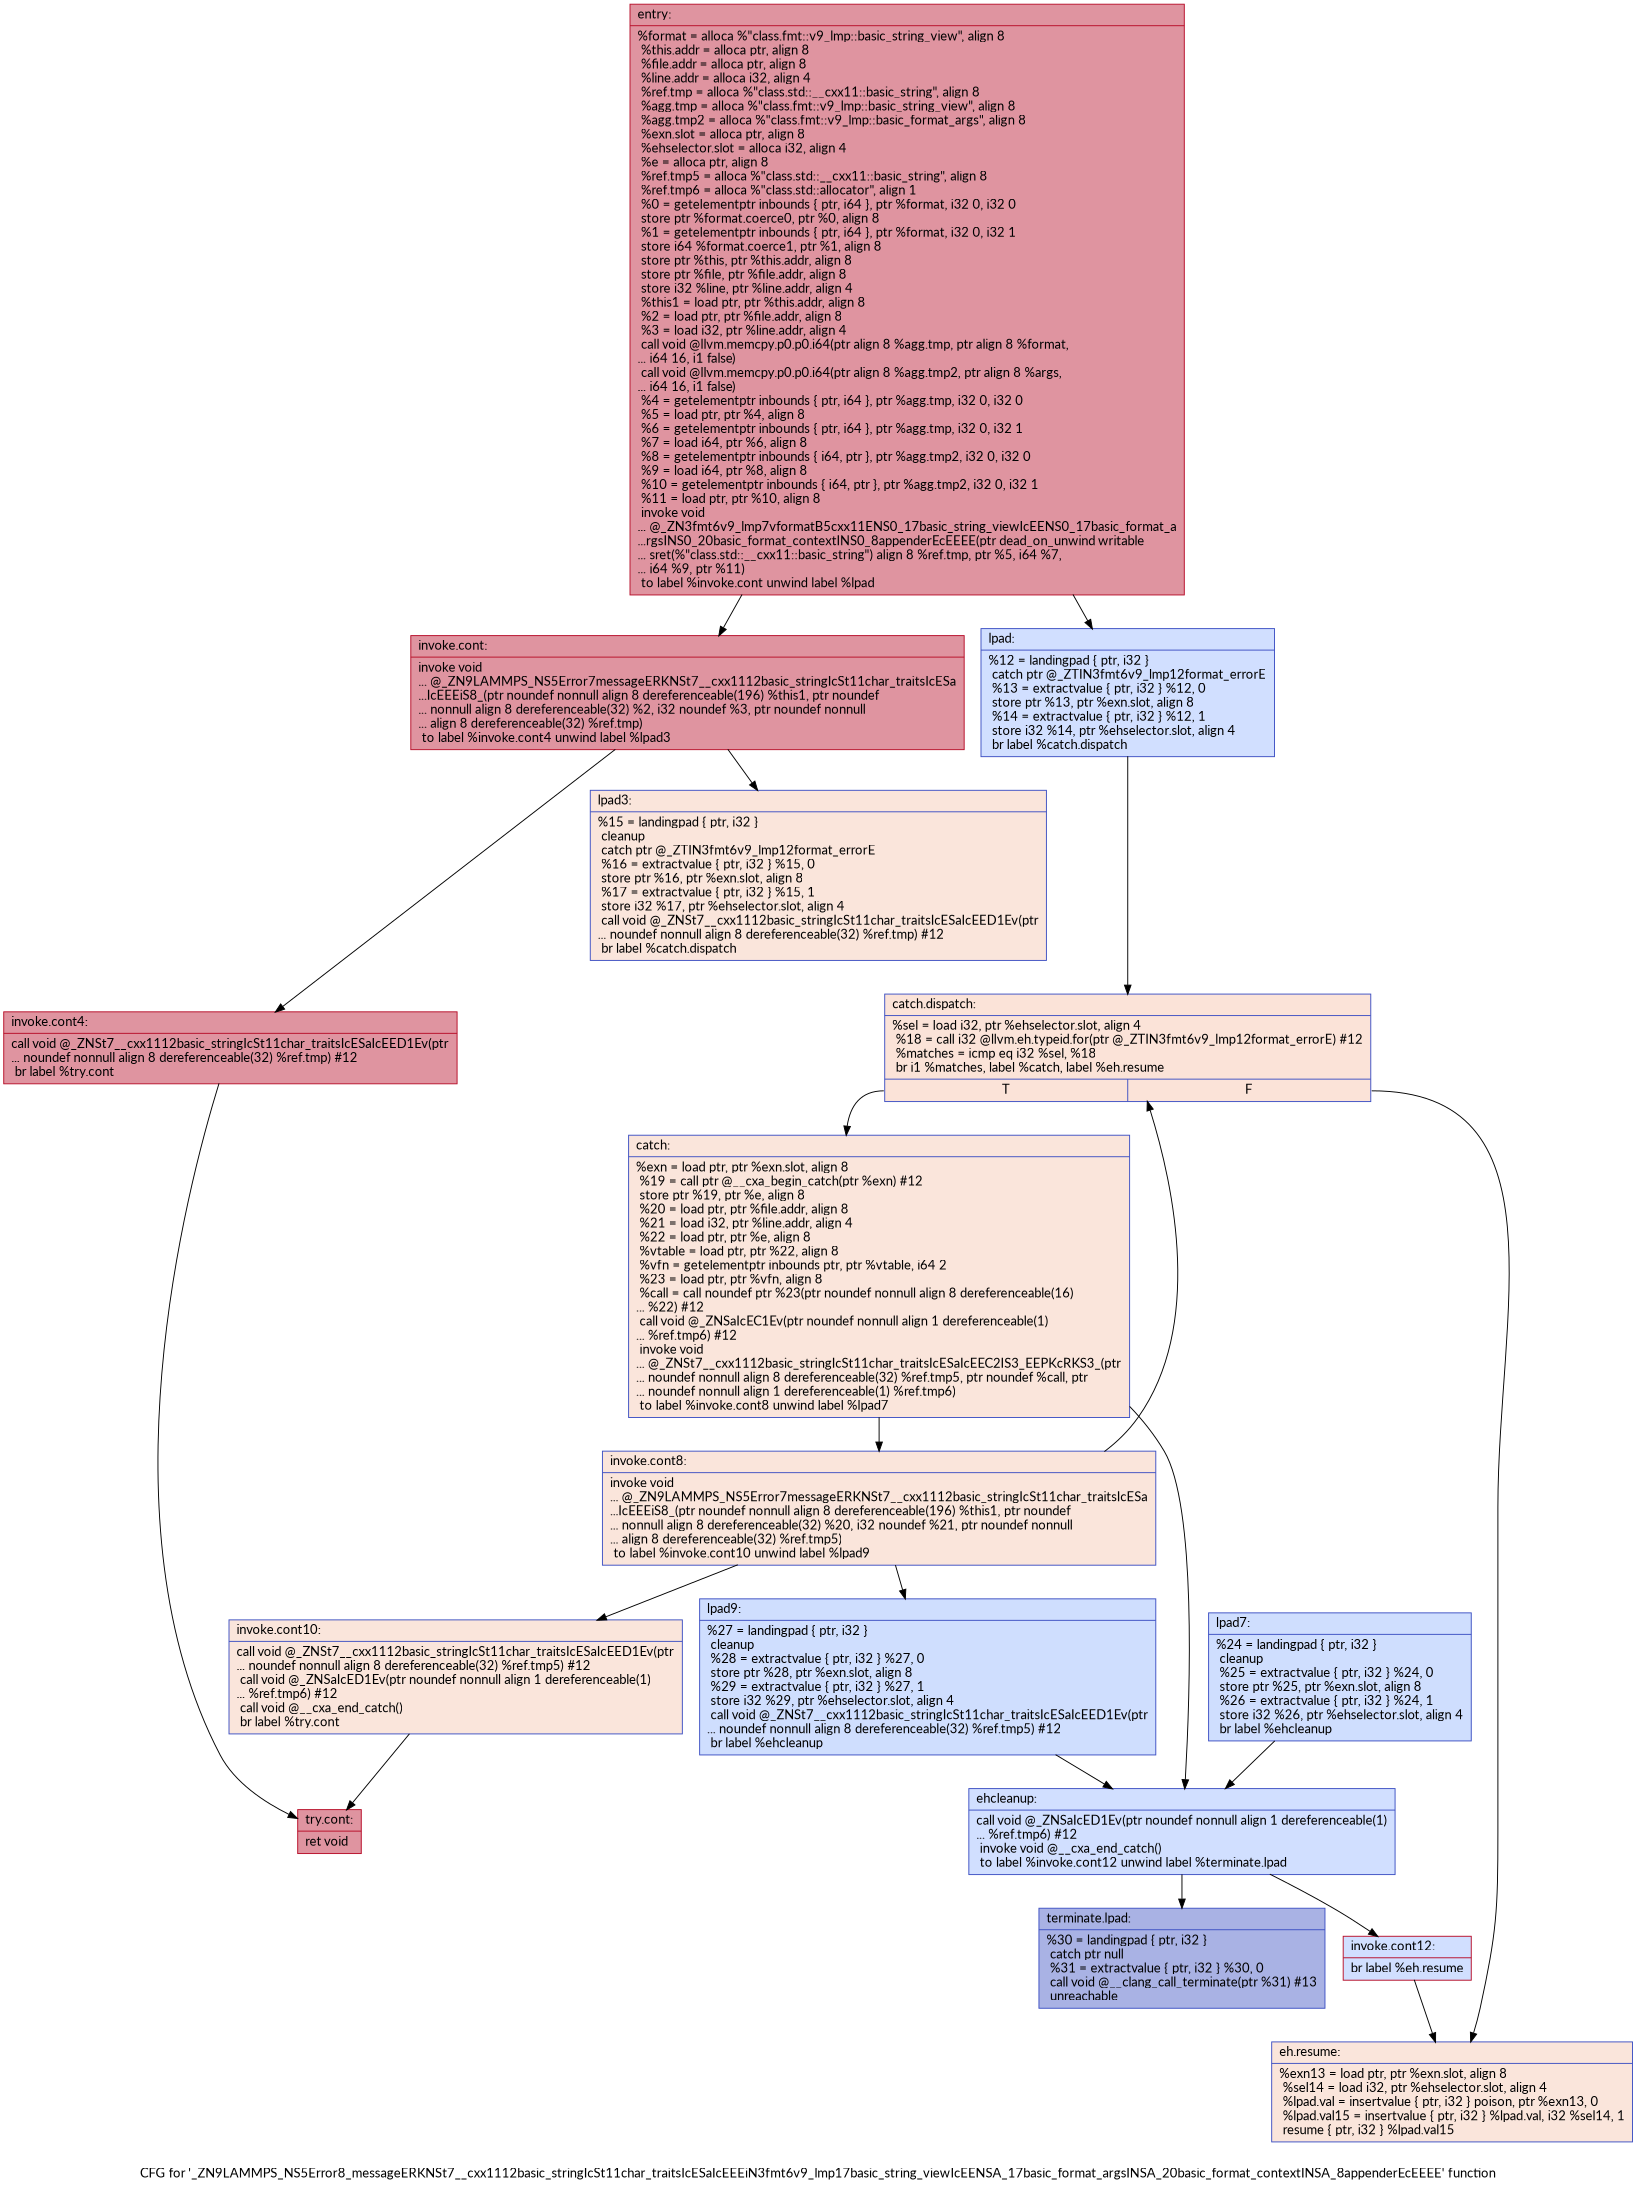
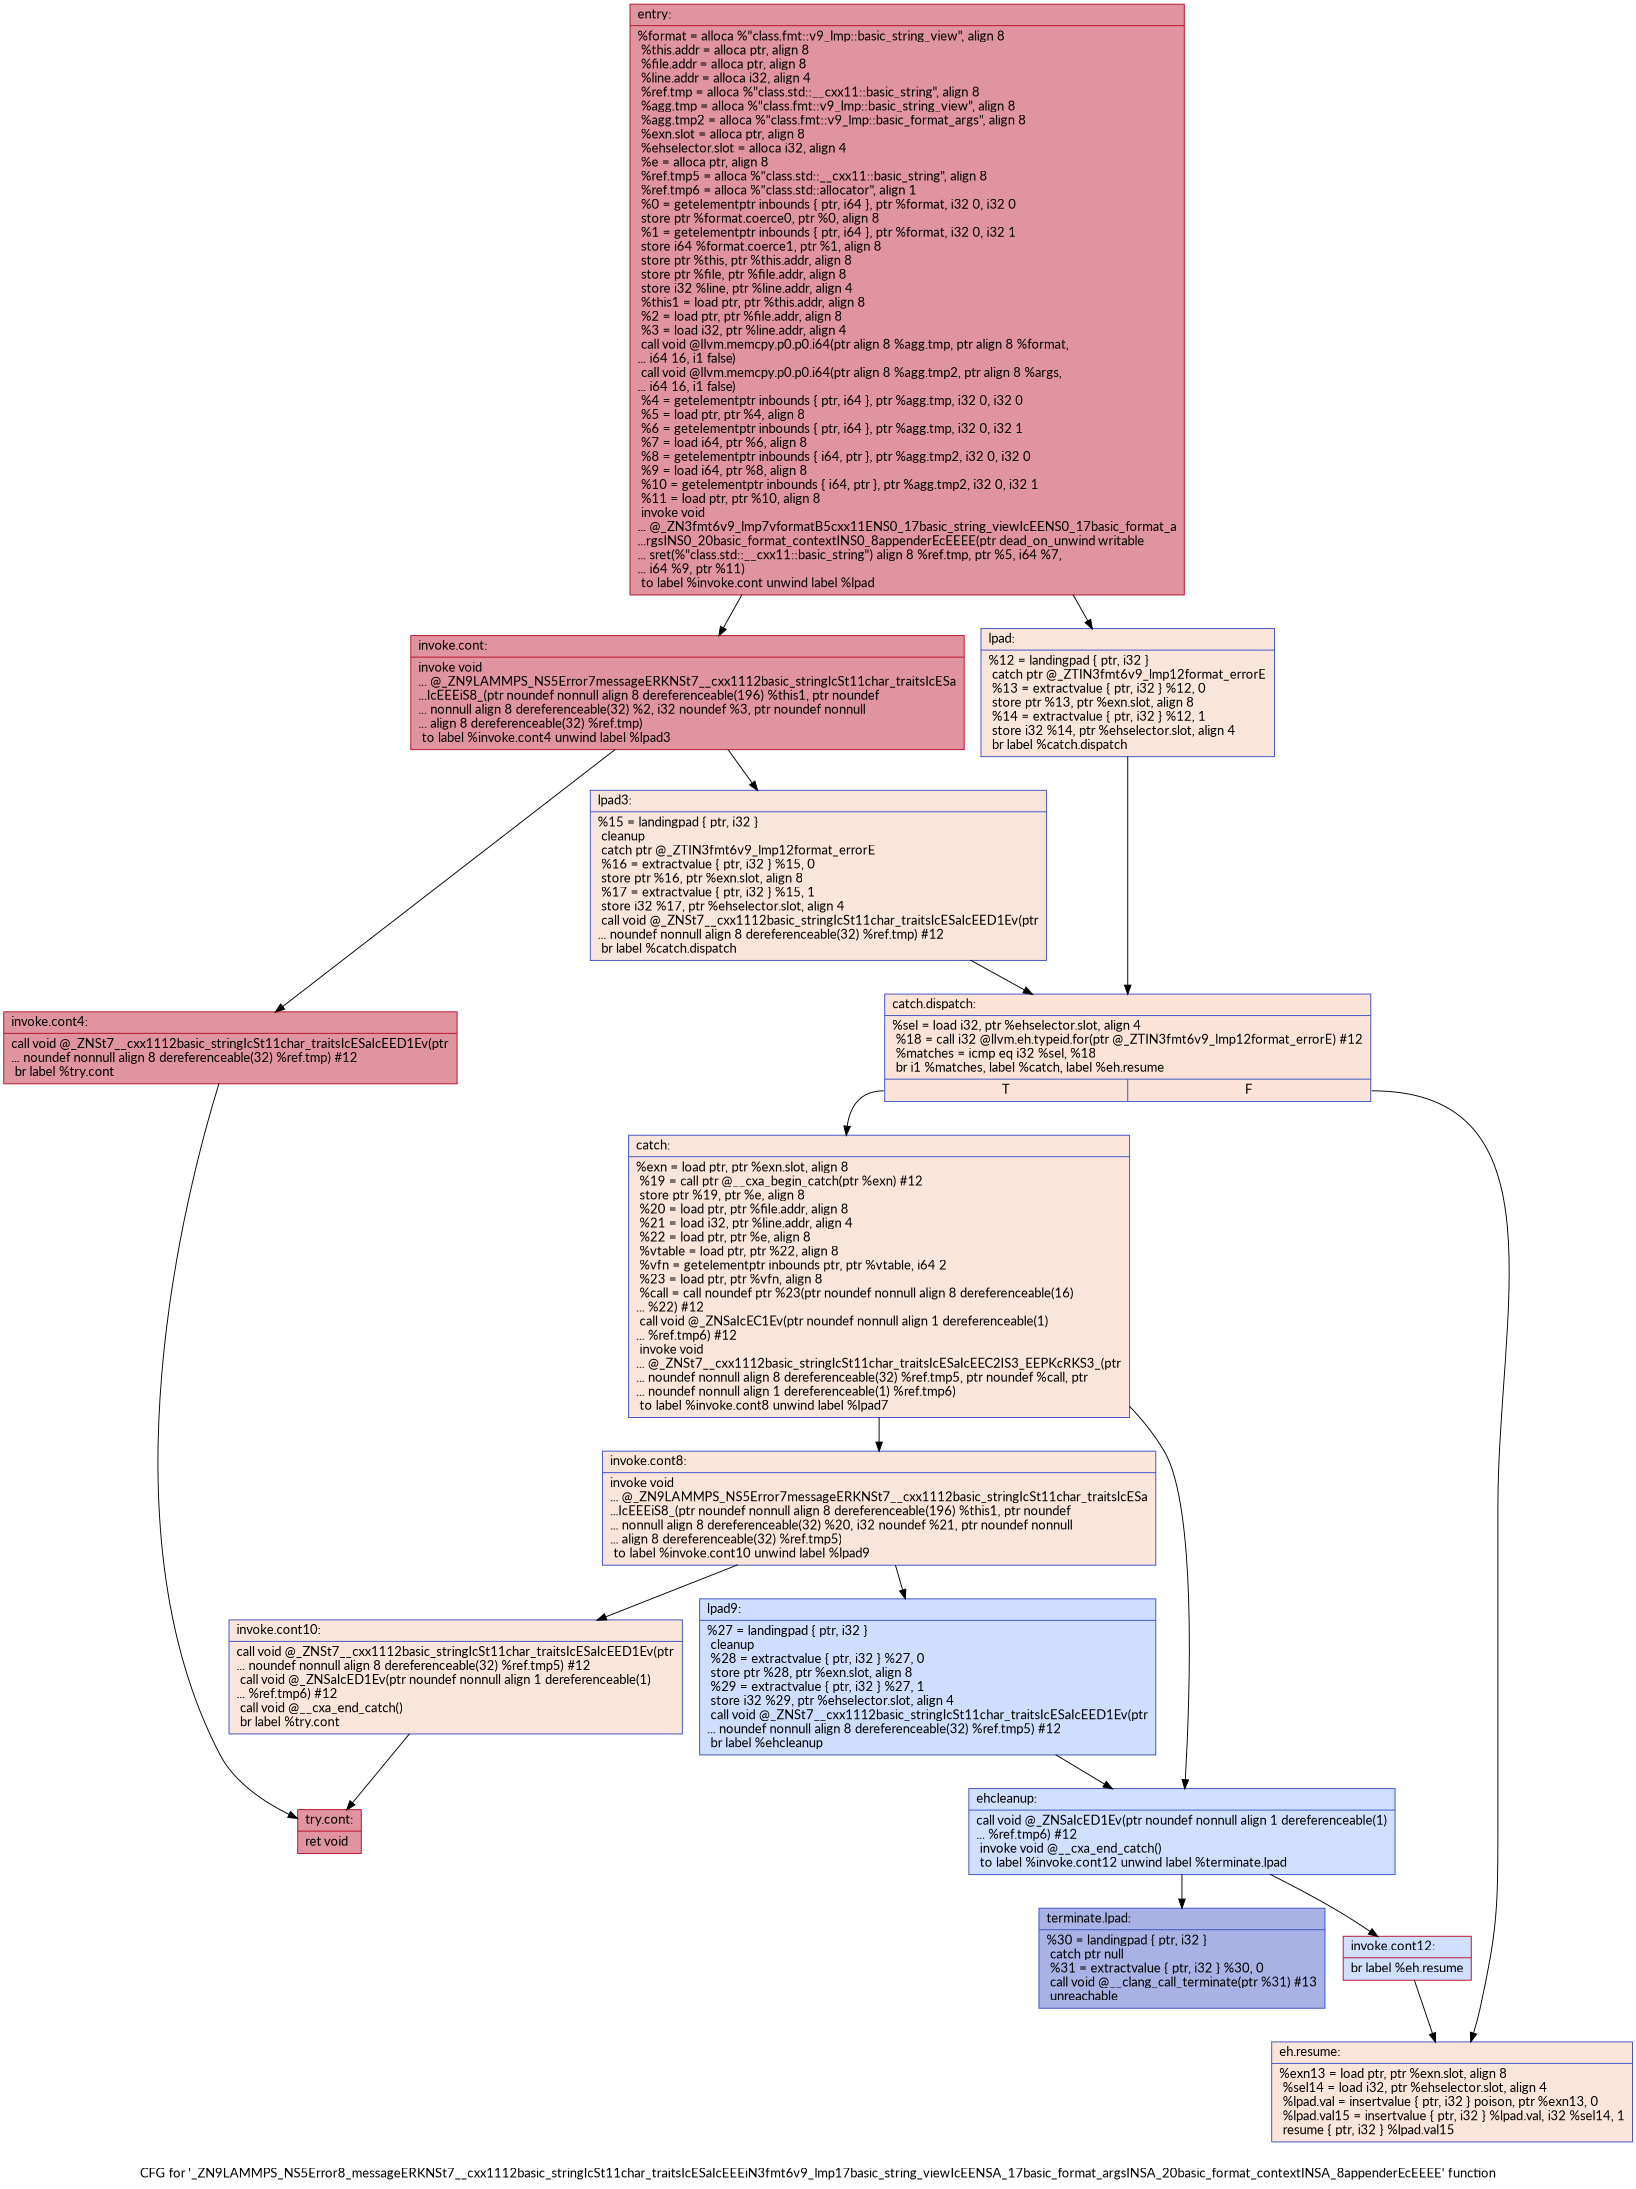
node "lpad:": fillcolor #96b7ff70 -> #f4c5ad70
edge "invoke.cont8:" -> "catch.dispatch:": now "lpad3:" -> "catch.dispatch:"
node "lpad7:": removed
